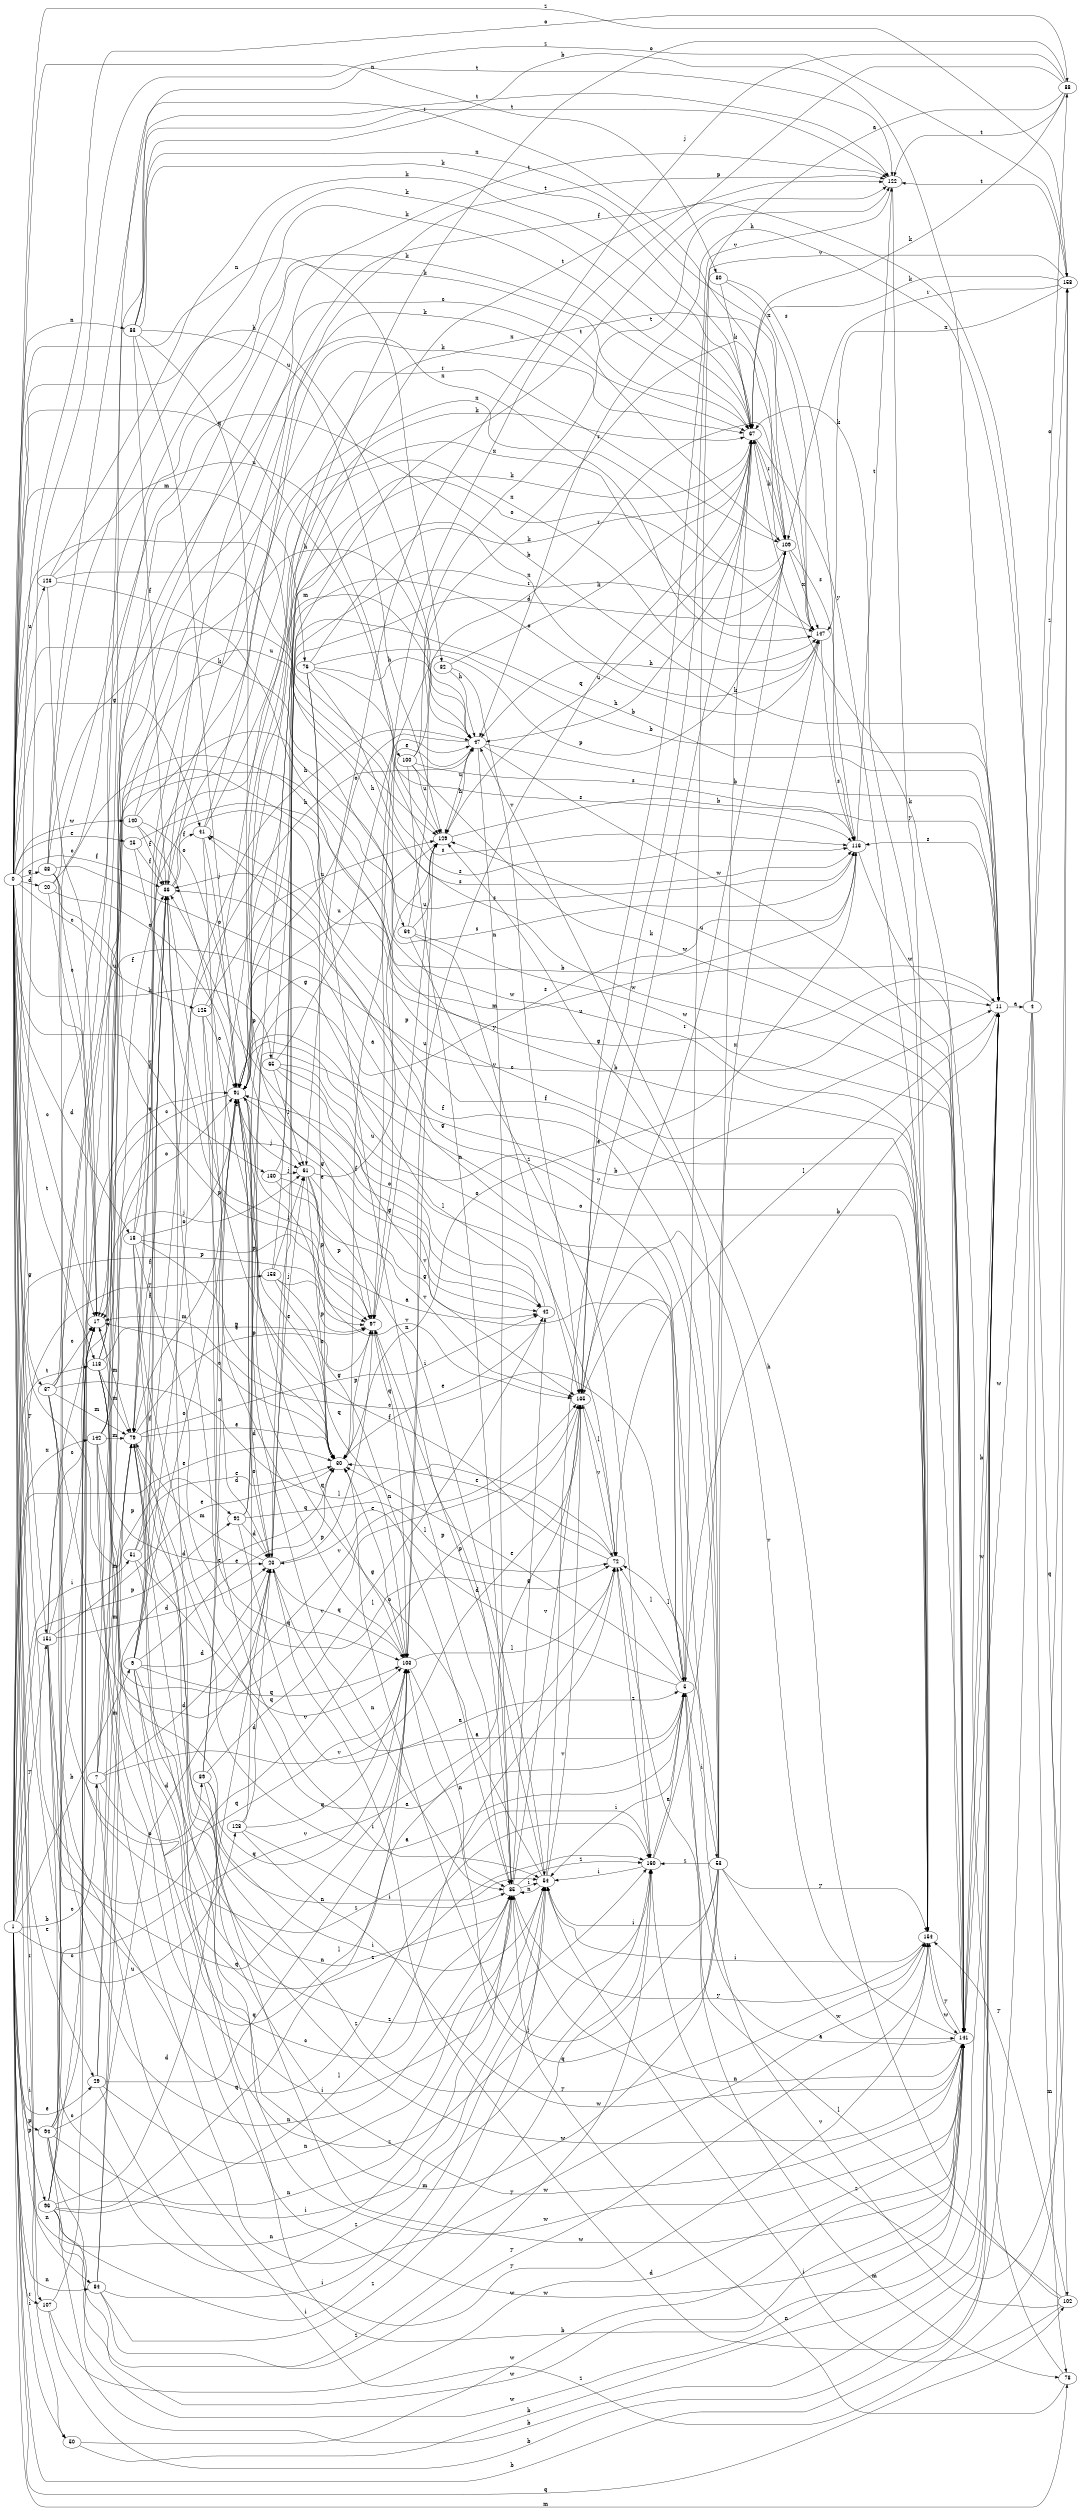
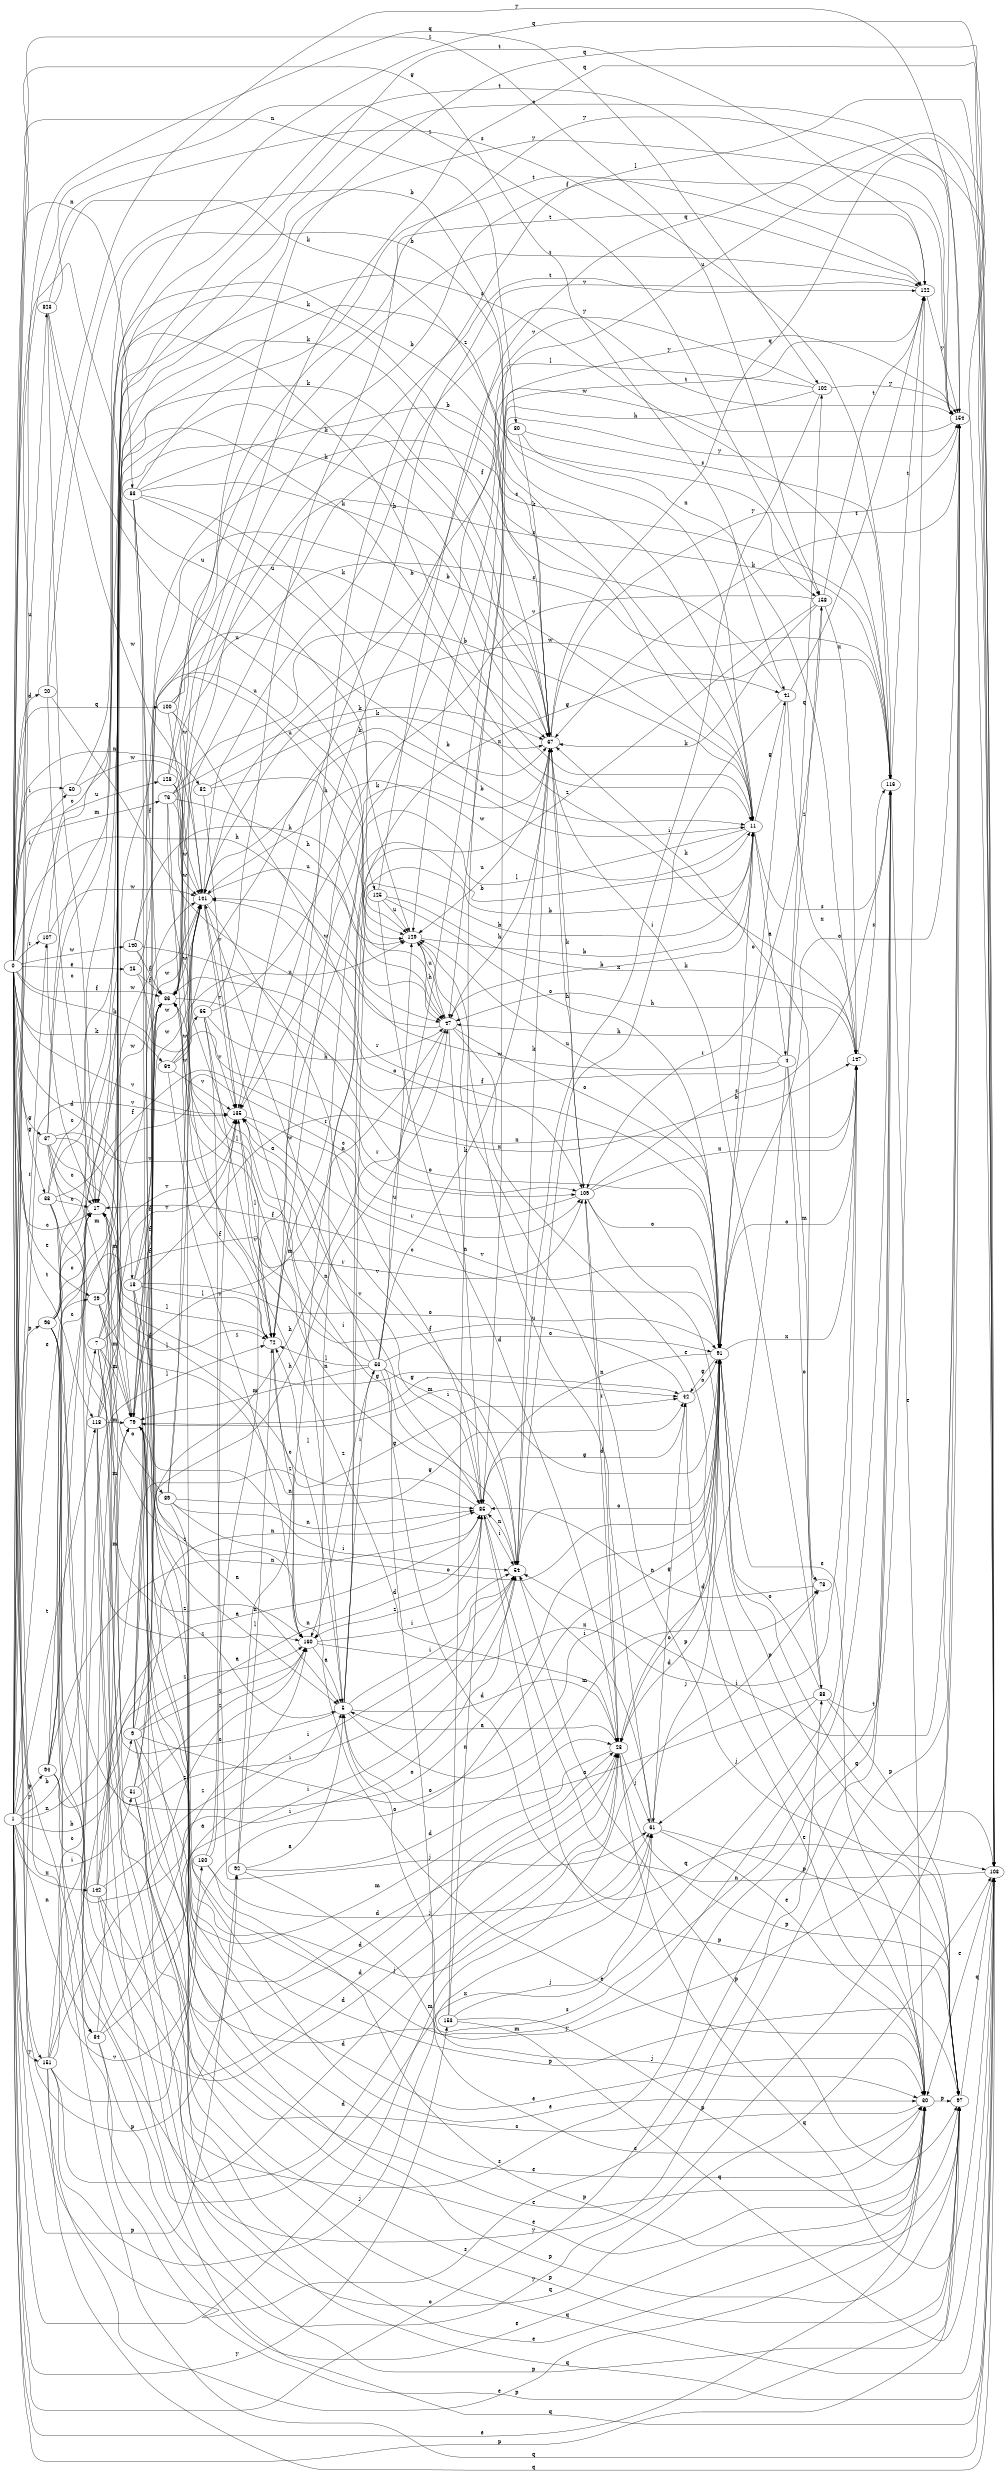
edge "67" -> "109": label "r" -> "h"
node "123": label "123" -> "823"
edge "36" -> "41": reversed
